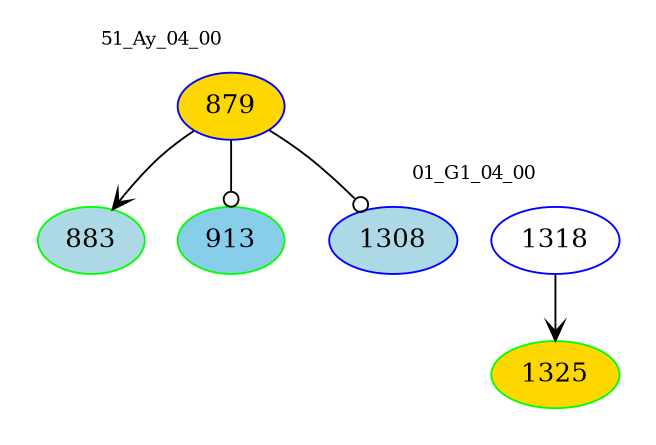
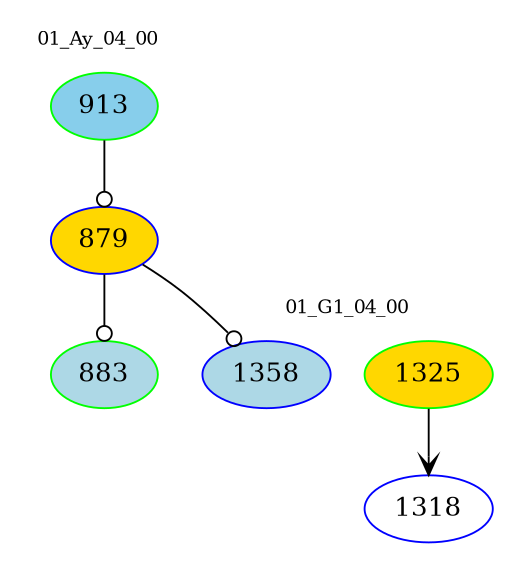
cluster "51_Ay_04_00": label "51_Ay_04_00" -> "01_Ay_04_00"
edge "879" -> "883": arrowhead vee -> odot
edge "879" -> "913": reversed
node "1308": label "1308" -> "1358"
edge "1318" -> "1325": reversed
